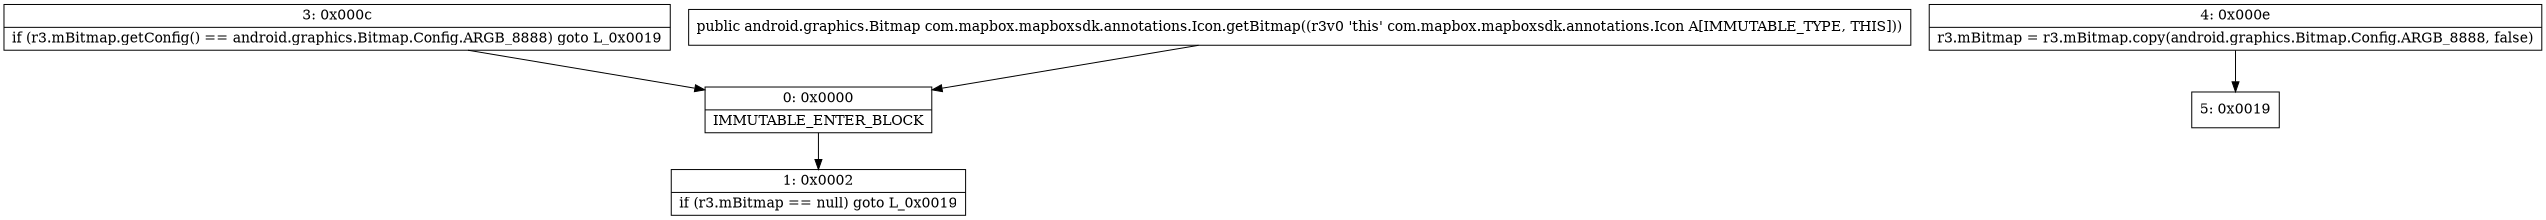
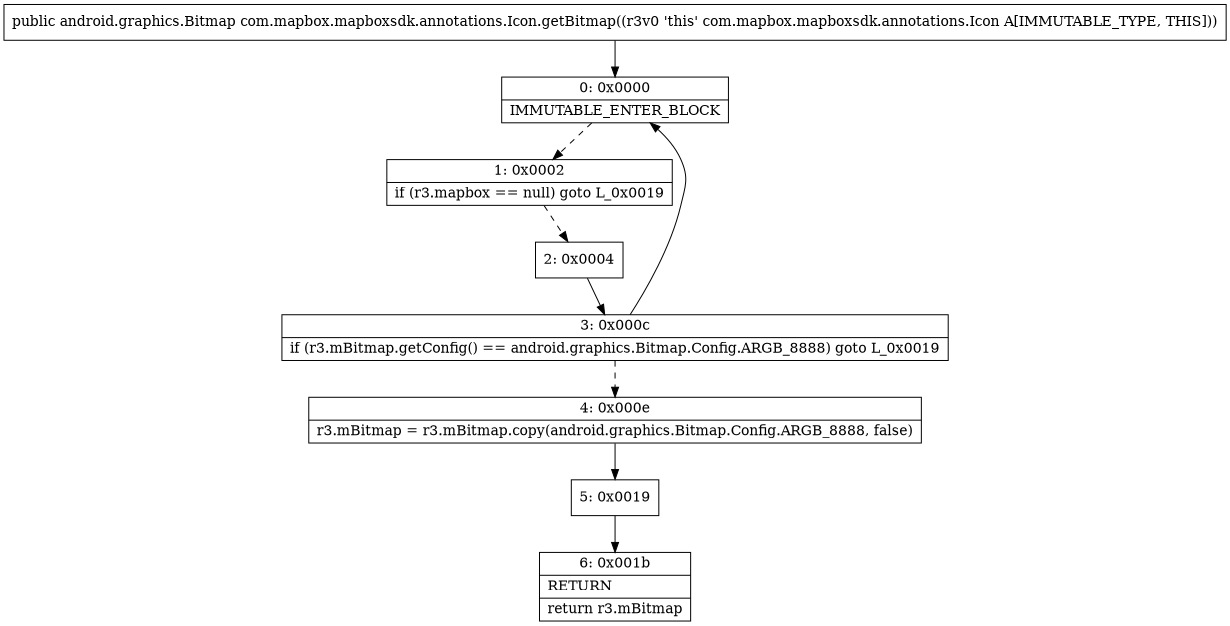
edge "0: 0x0000" -> "1: 0x0002": style solid -> dashed
node "1: 0x0002": text "if (r3.mBitmap == null) goto L_0x0019" -> "if (r3.mapbox == null) goto L_0x0019"
node "2: 0x0004": added
edge "3: 0x000c" -> "4: 0x000e": added
node "6: 0x001b": added
